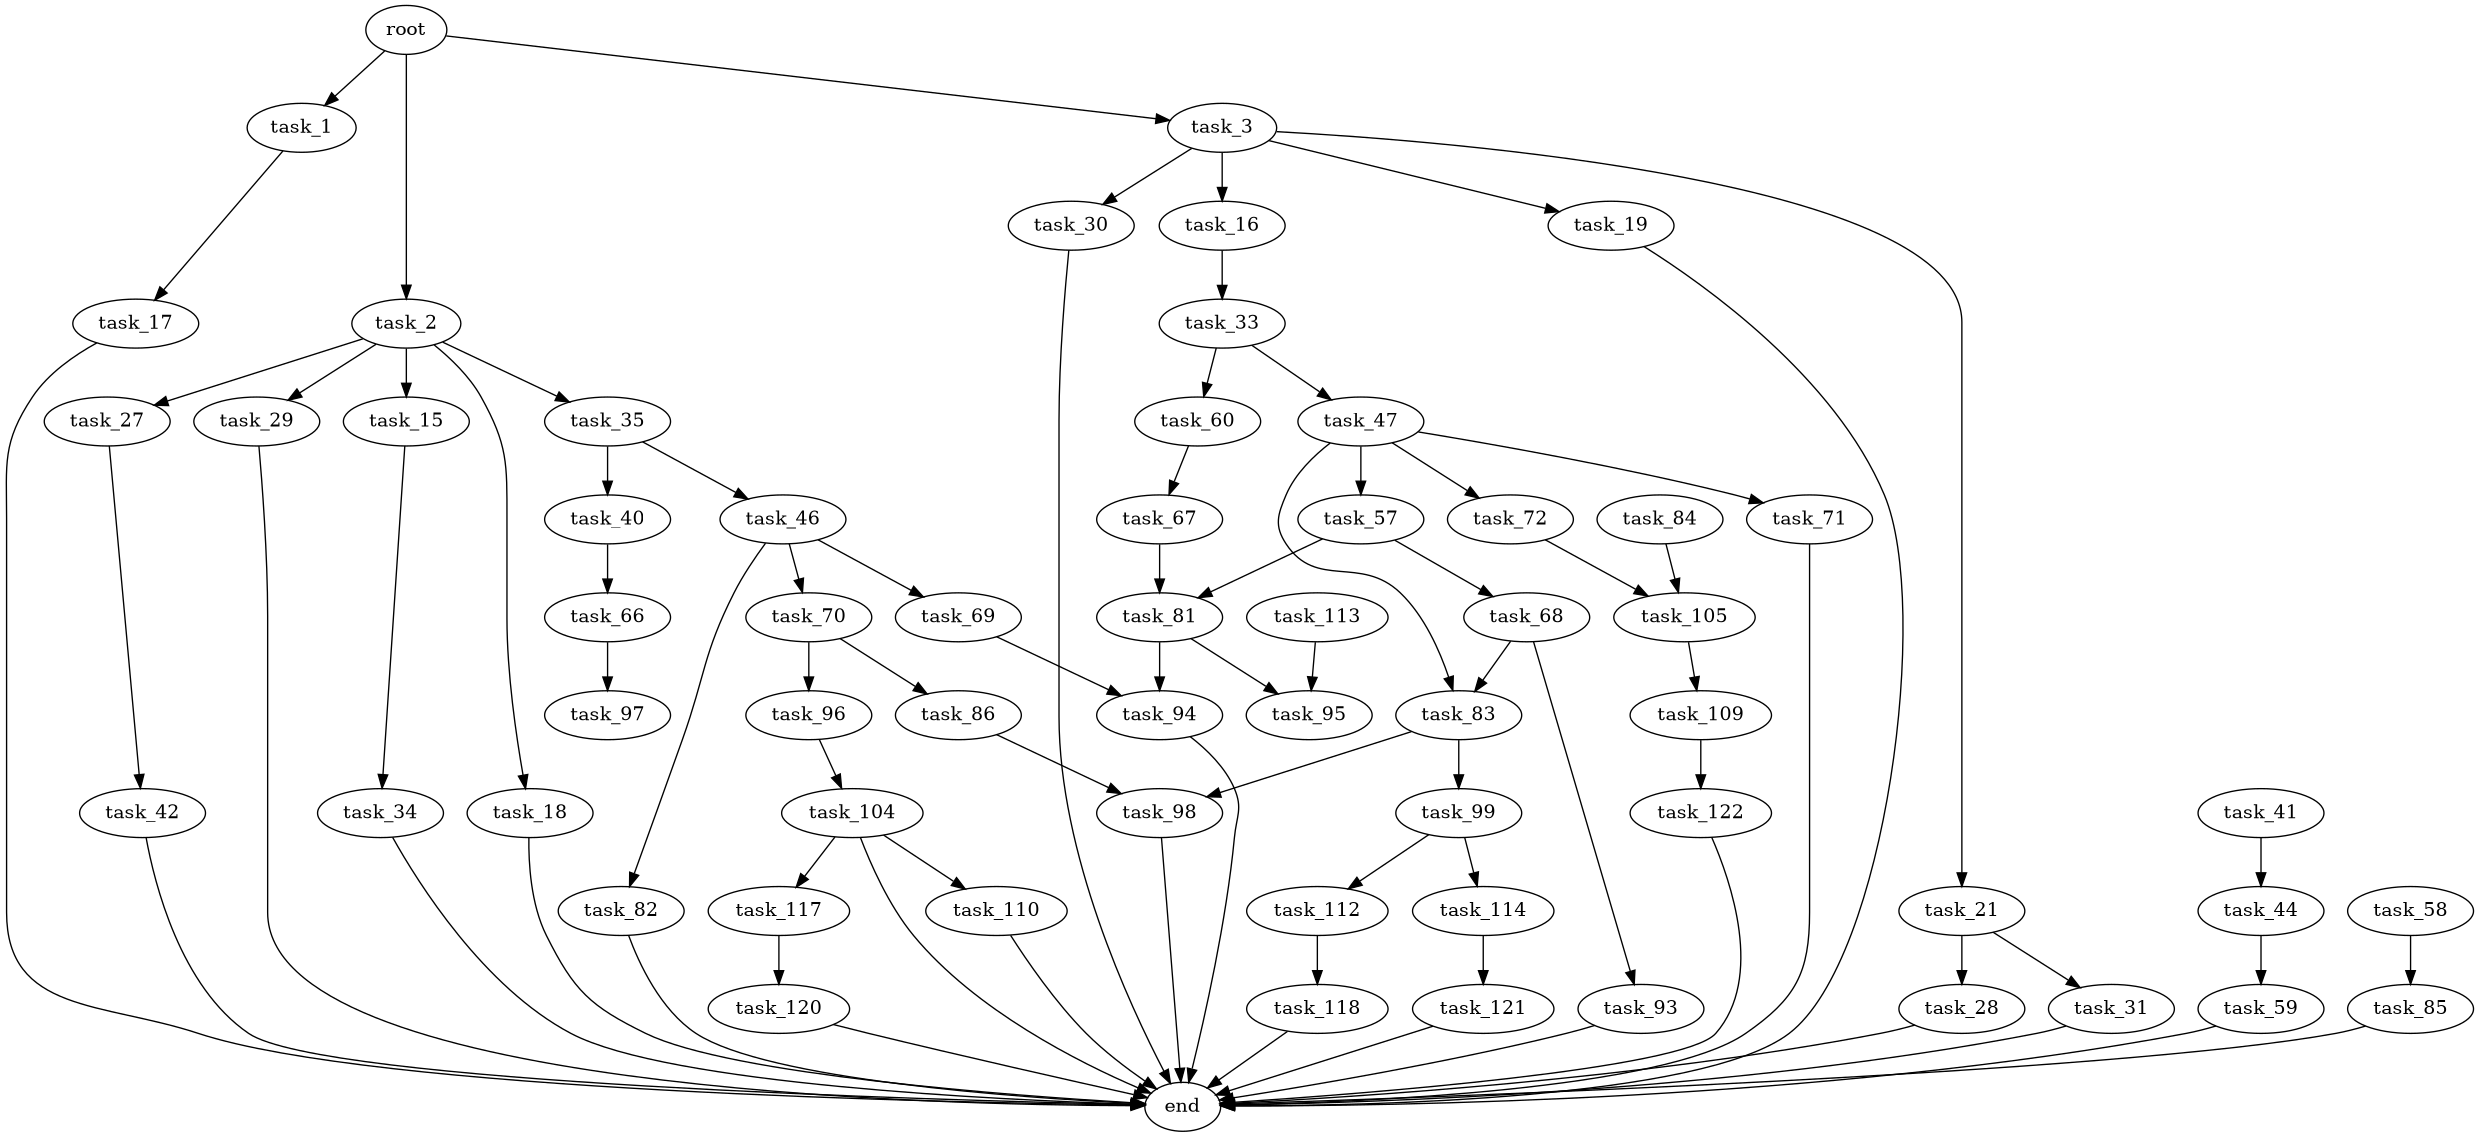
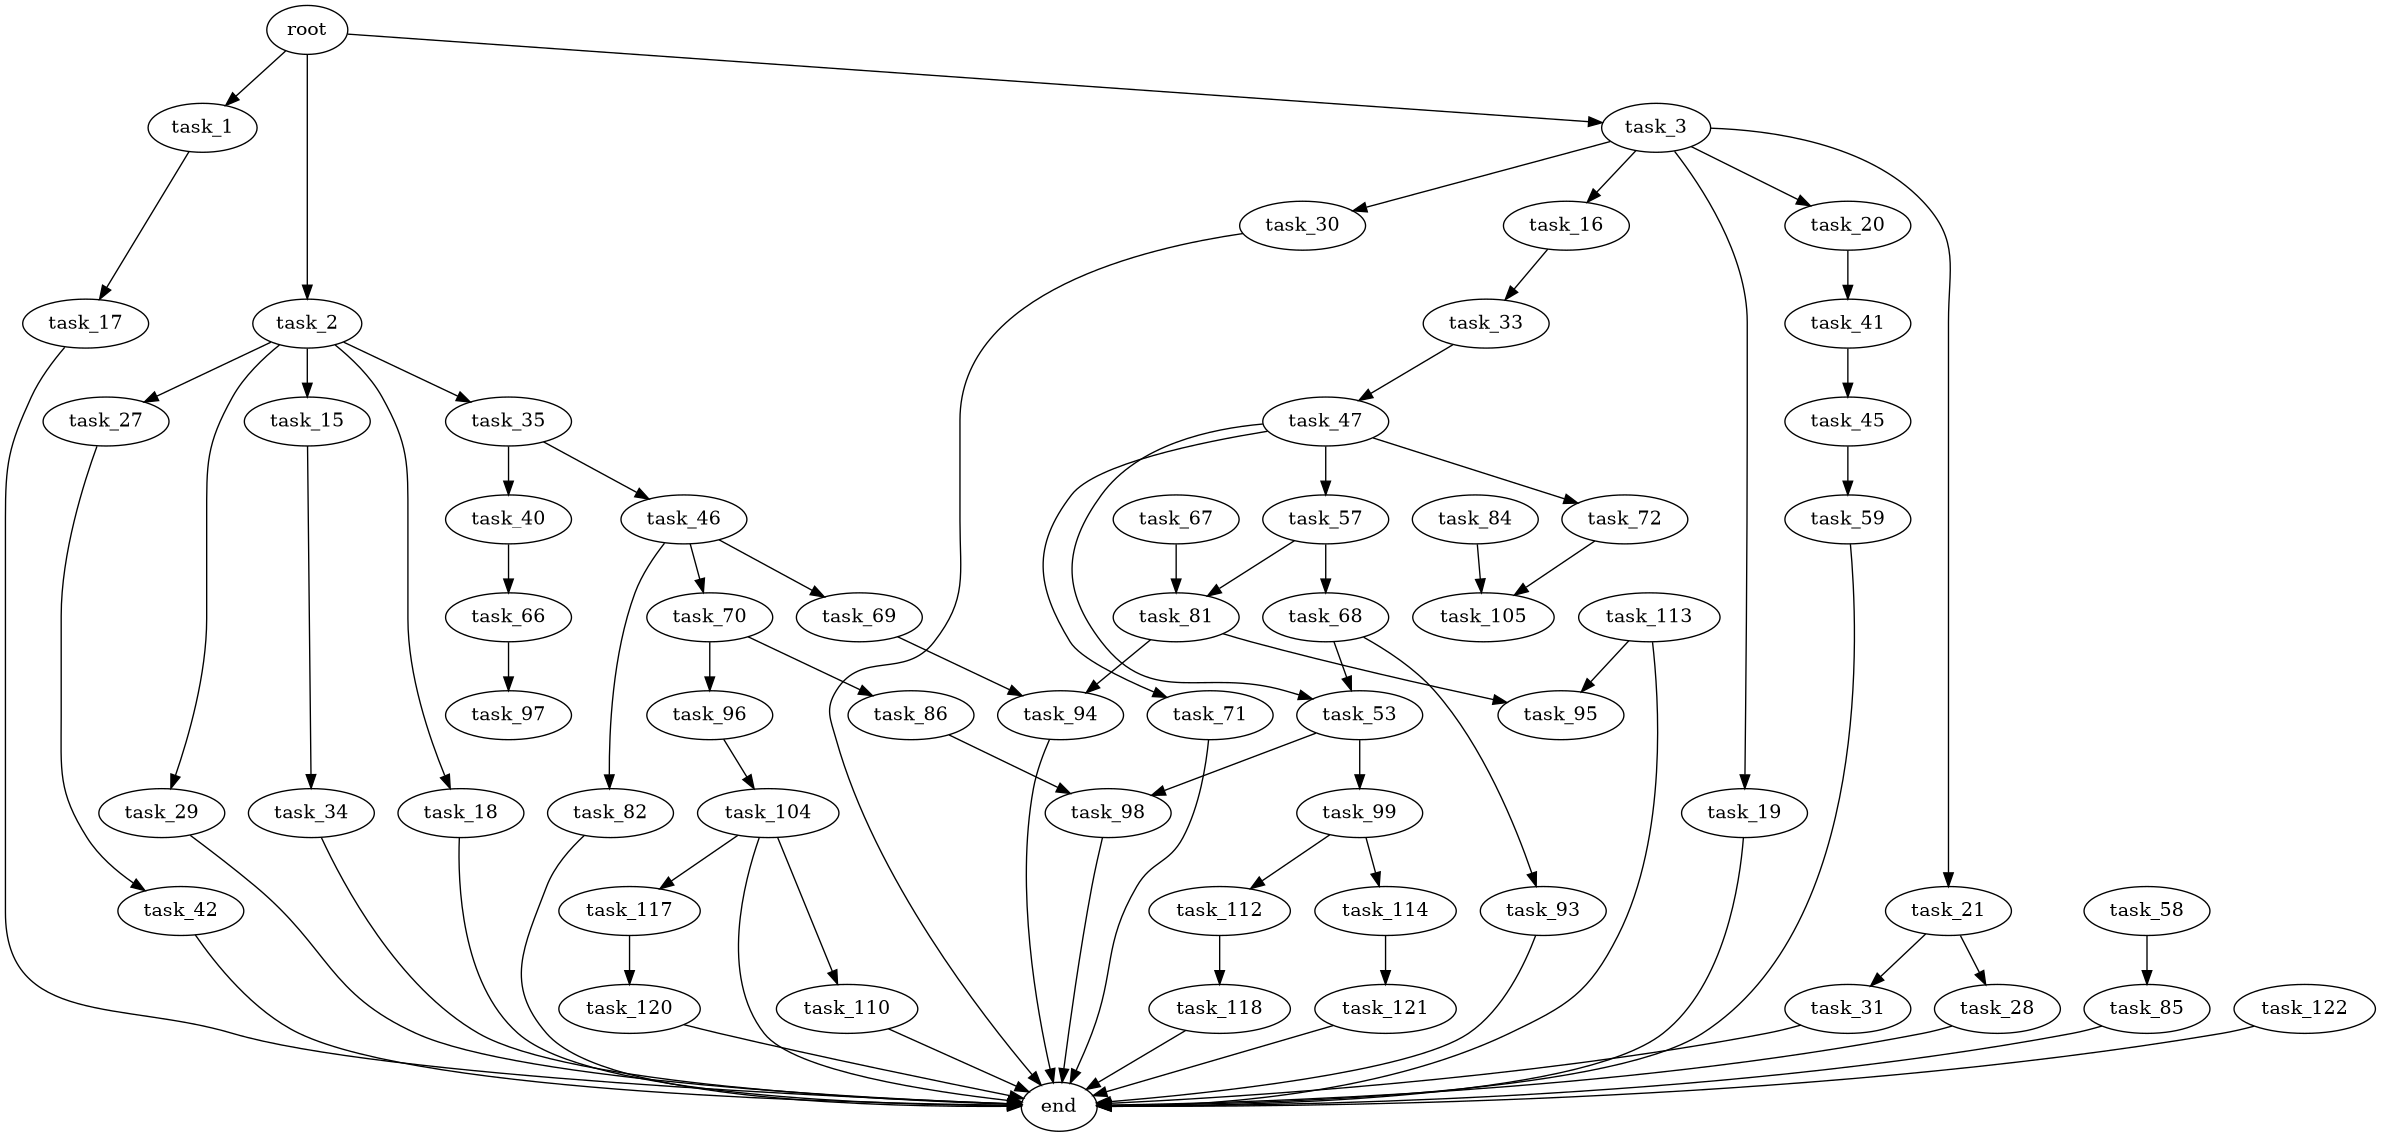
node "task_20": added
node "task_60": removed
node "task_83": label "task_83" -> "task_53"
node "task_109": removed
node "task_44": label "task_44" -> "task_45"
edge "task_113" -> "end": added
